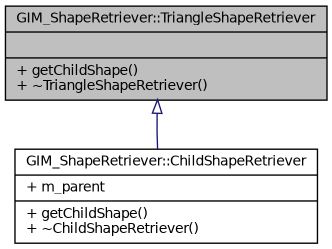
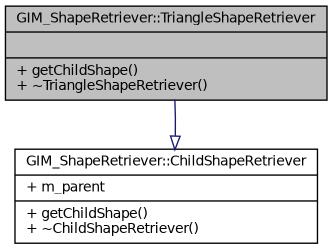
edge "GIM_ShapeRetriever::ChildShapeRetriever" -> "GIM_ShapeRetriever::TriangleShapeRetriever": reversed
